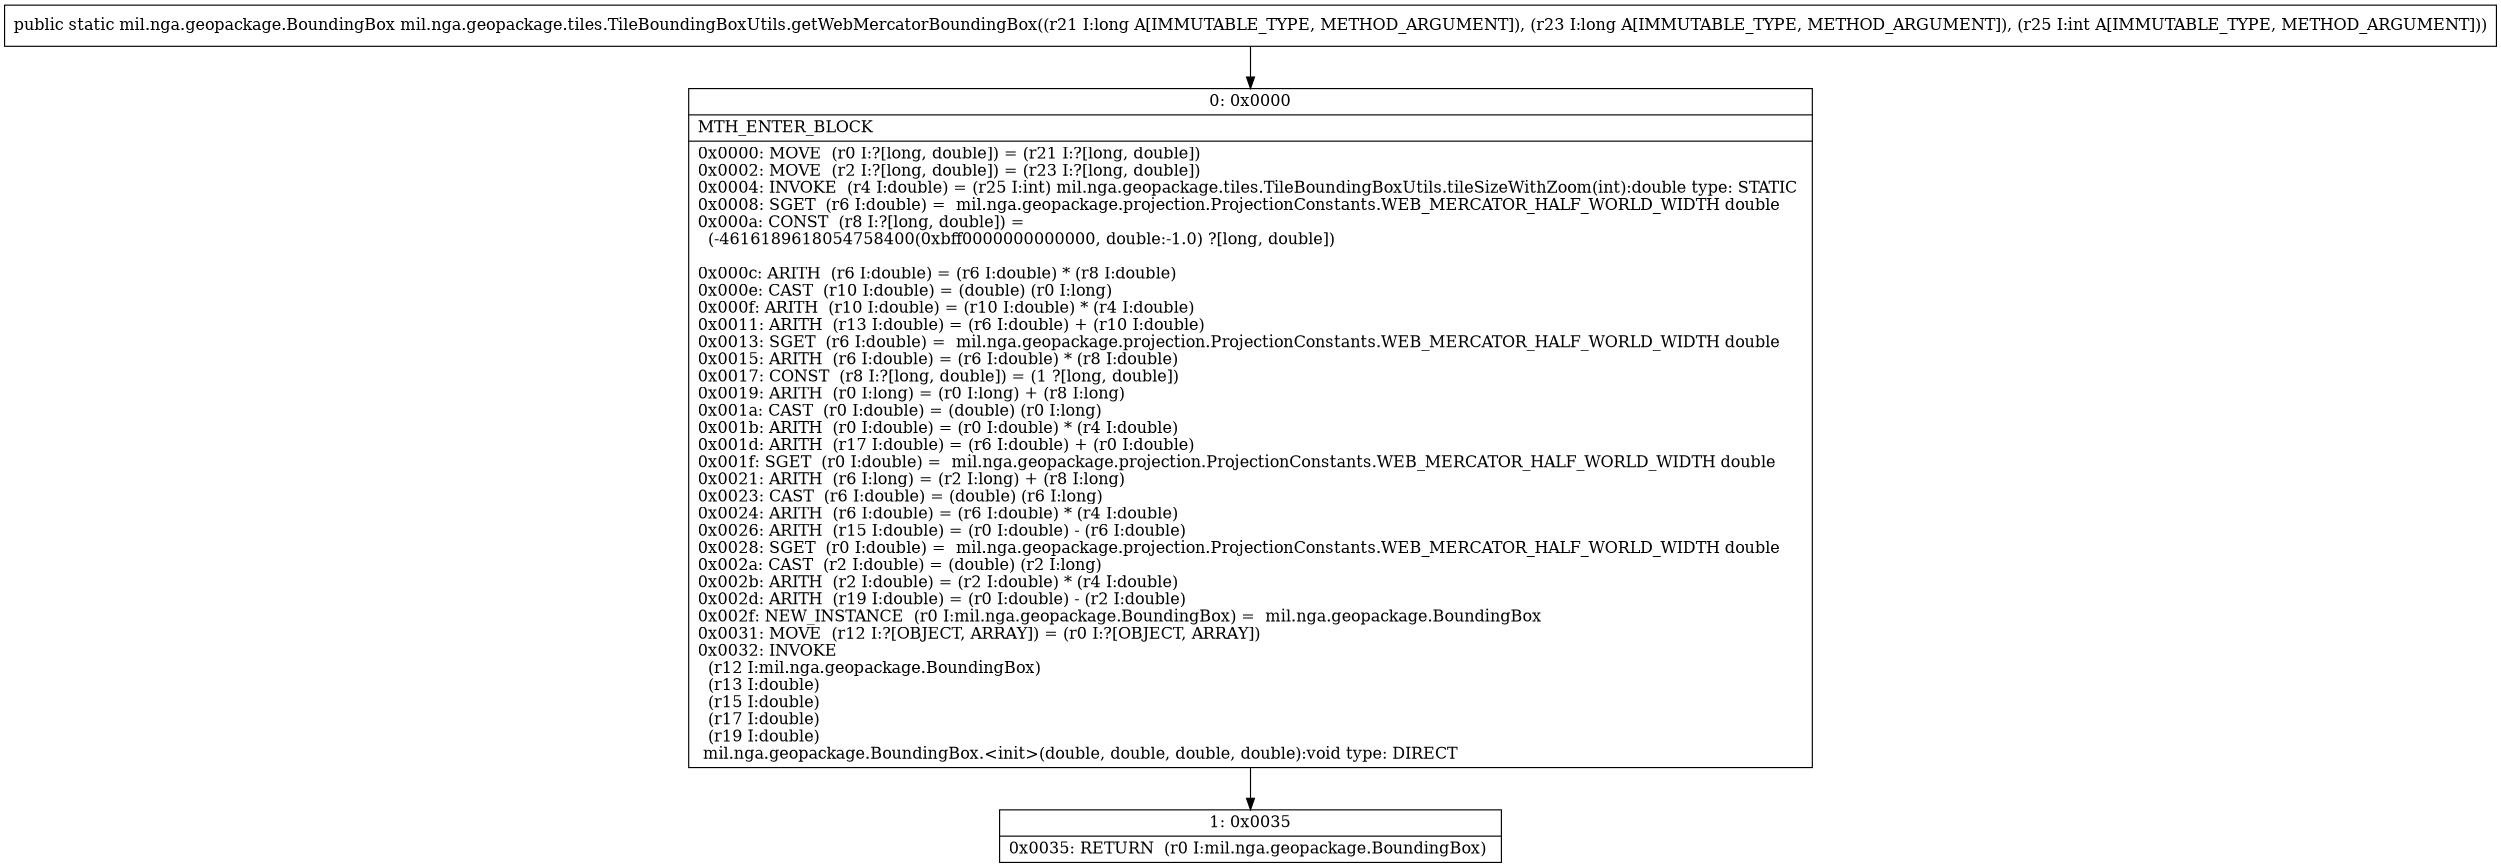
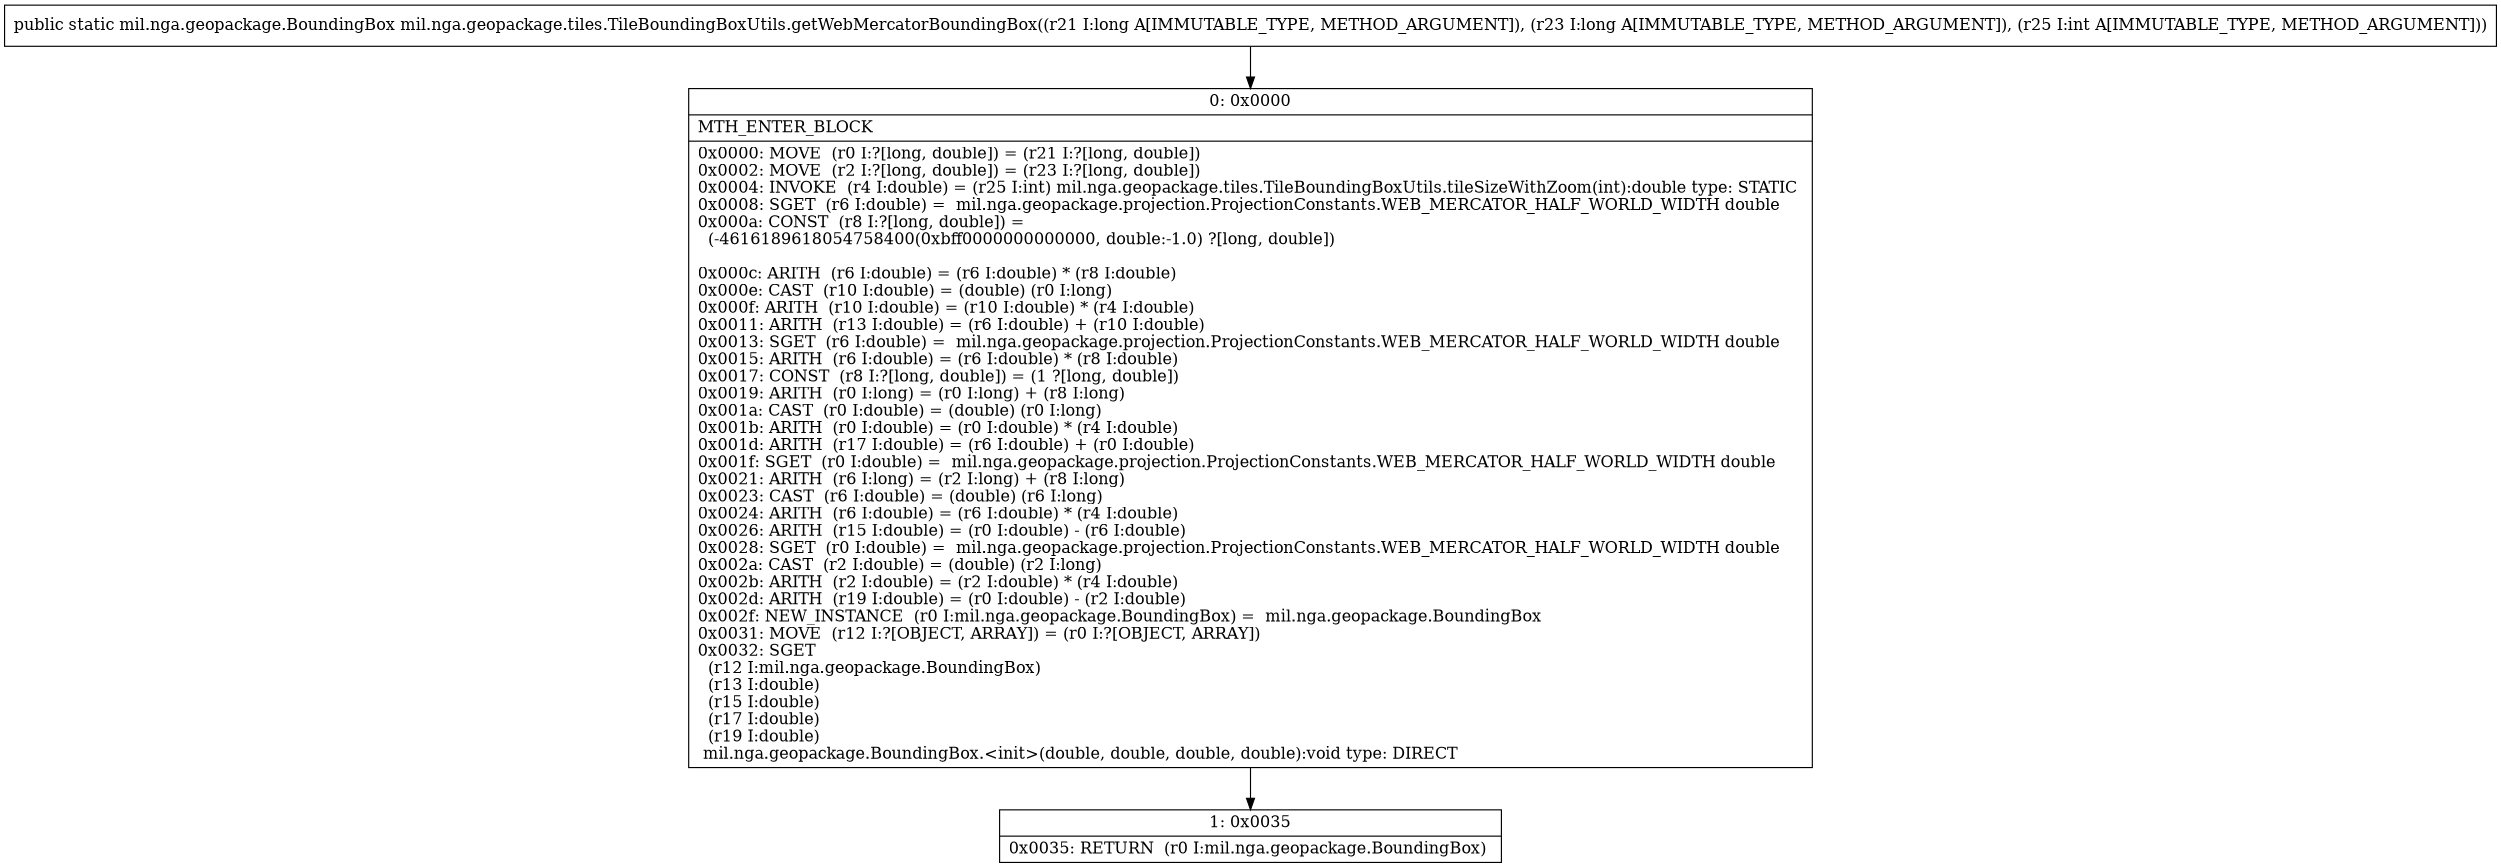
node "0: 0x0000": text "0x0032: INVOKE" -> "0x0032: SGET"
